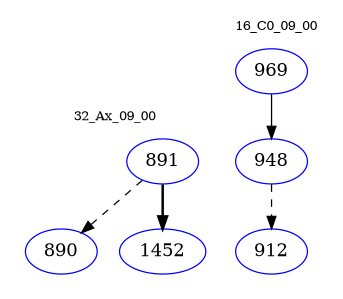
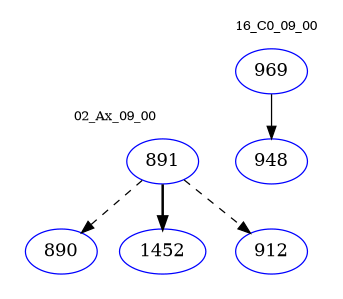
cluster "32_Ax_09_00": label "32_Ax_09_00" -> "02_Ax_09_00"
edge "948" -> "912": now "891" -> "912"
